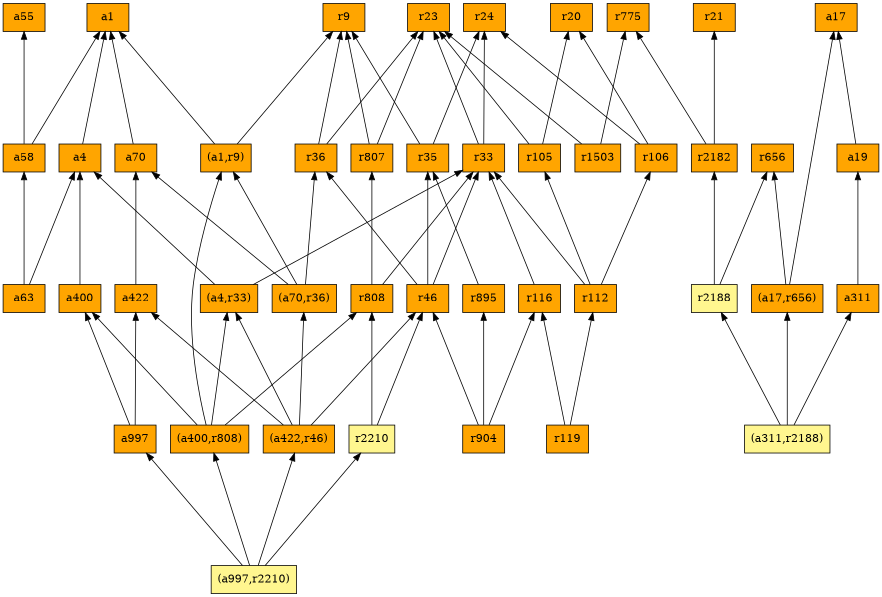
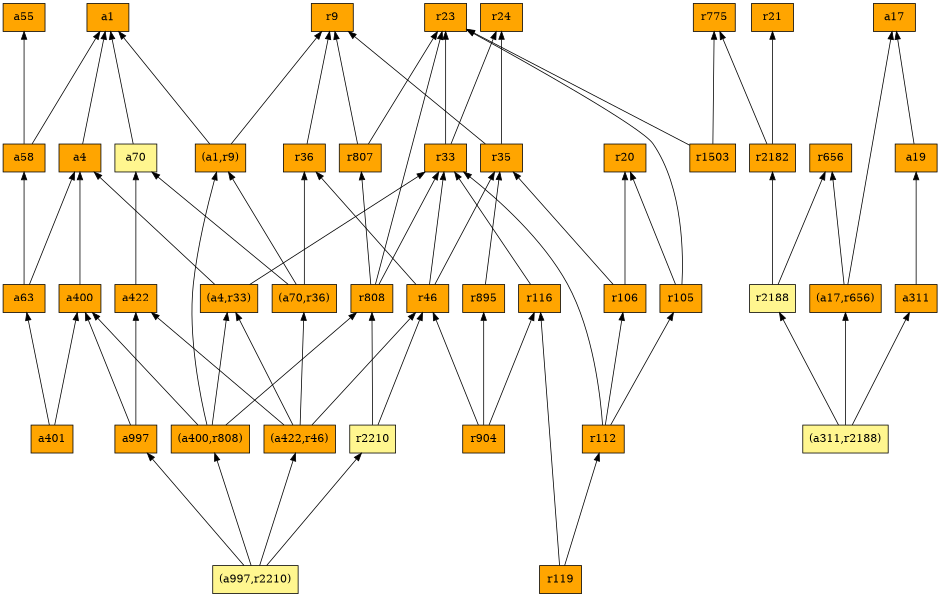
edge "r106" -> "r24": now "r106" -> "r35"
edge "r36" -> "r23": now "r808" -> "r23"
node "a70": fillcolor orange -> khaki1
node "a401": added
